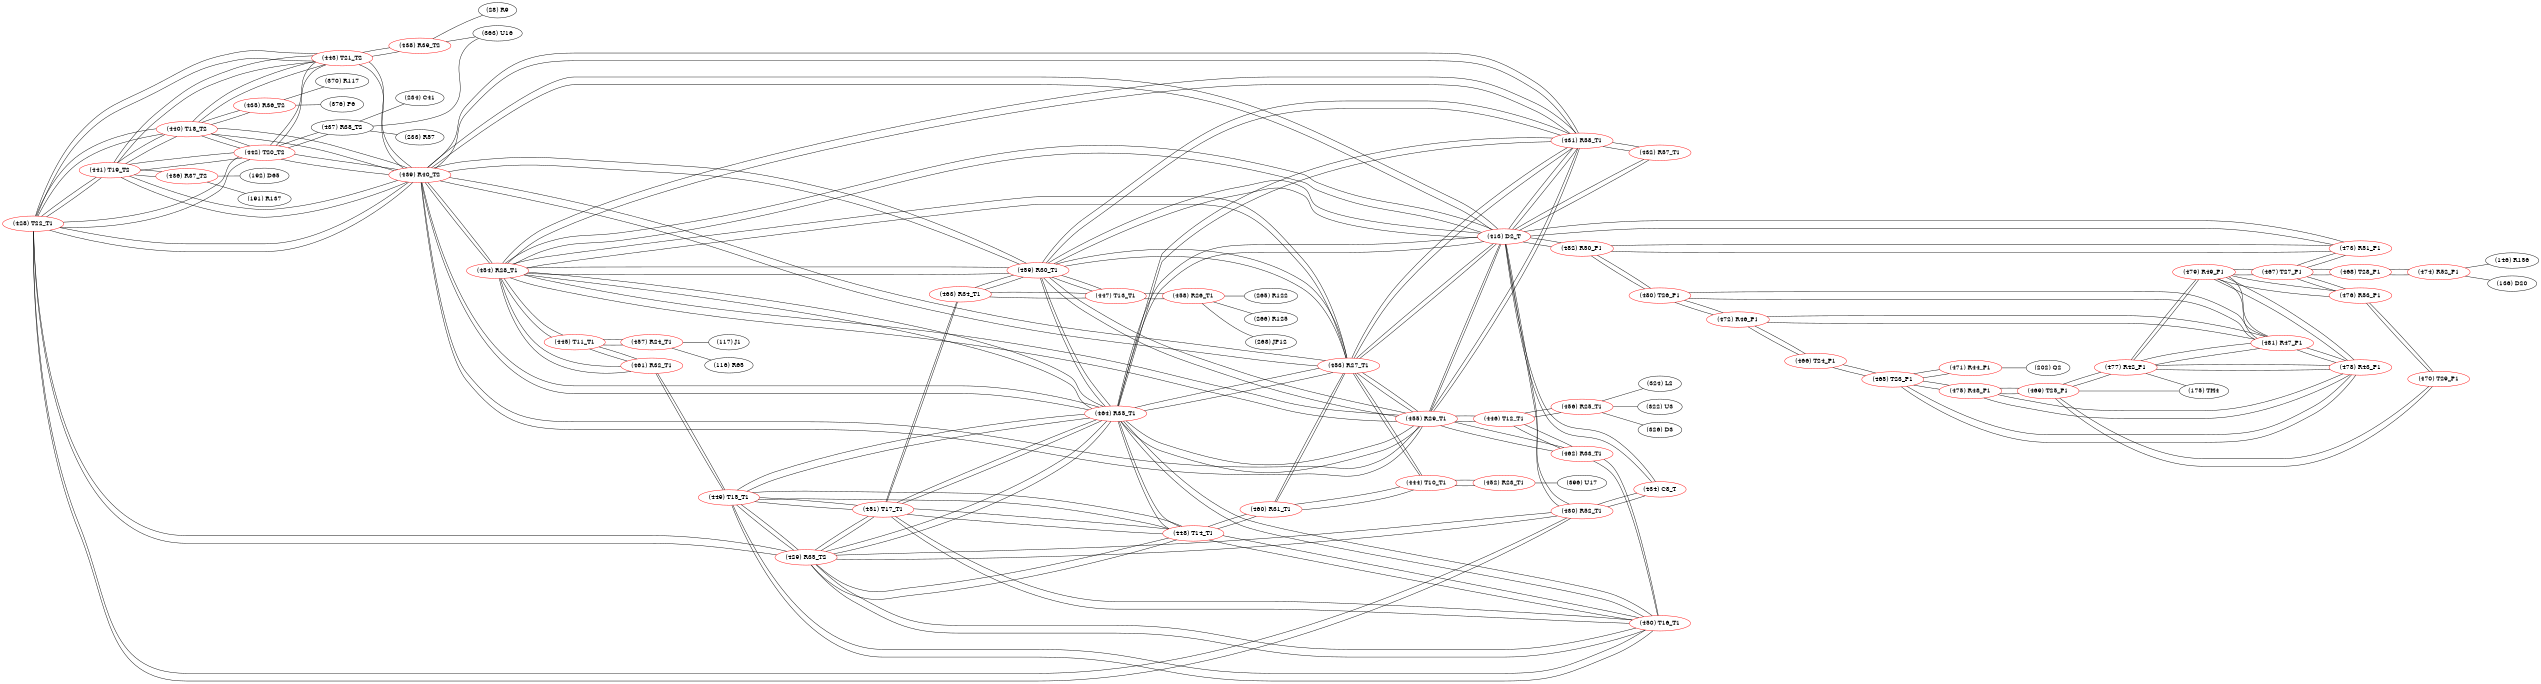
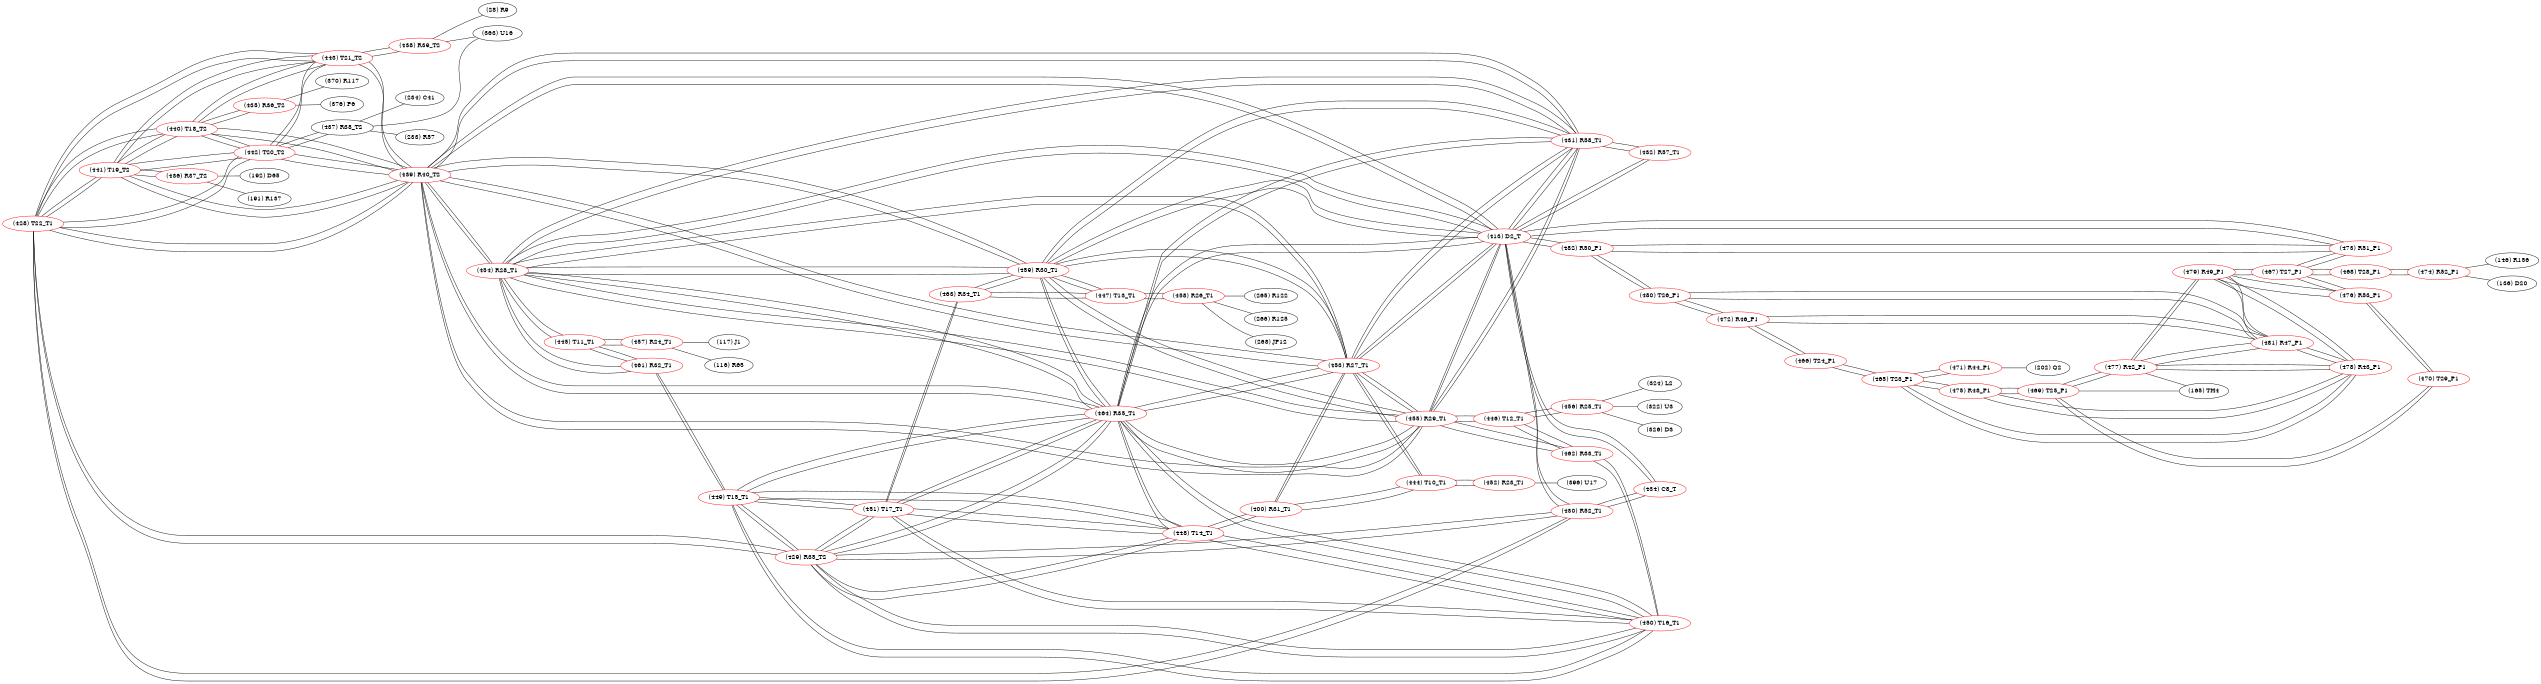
node "(175) TH4": label "(175) TH4" -> "(165) TH4"
node "(460) R31_T1": label "(460) R31_T1" -> "(400) R31_T1"
